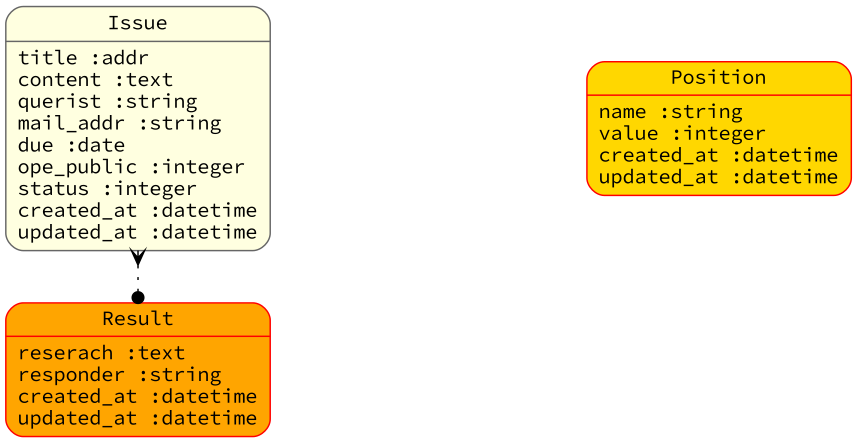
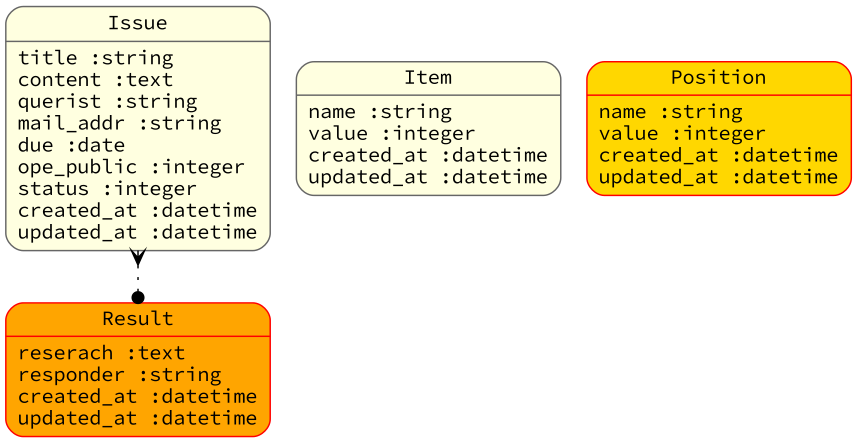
node "Issue": text "title :addr" -> "title :string"
node "Item": added
